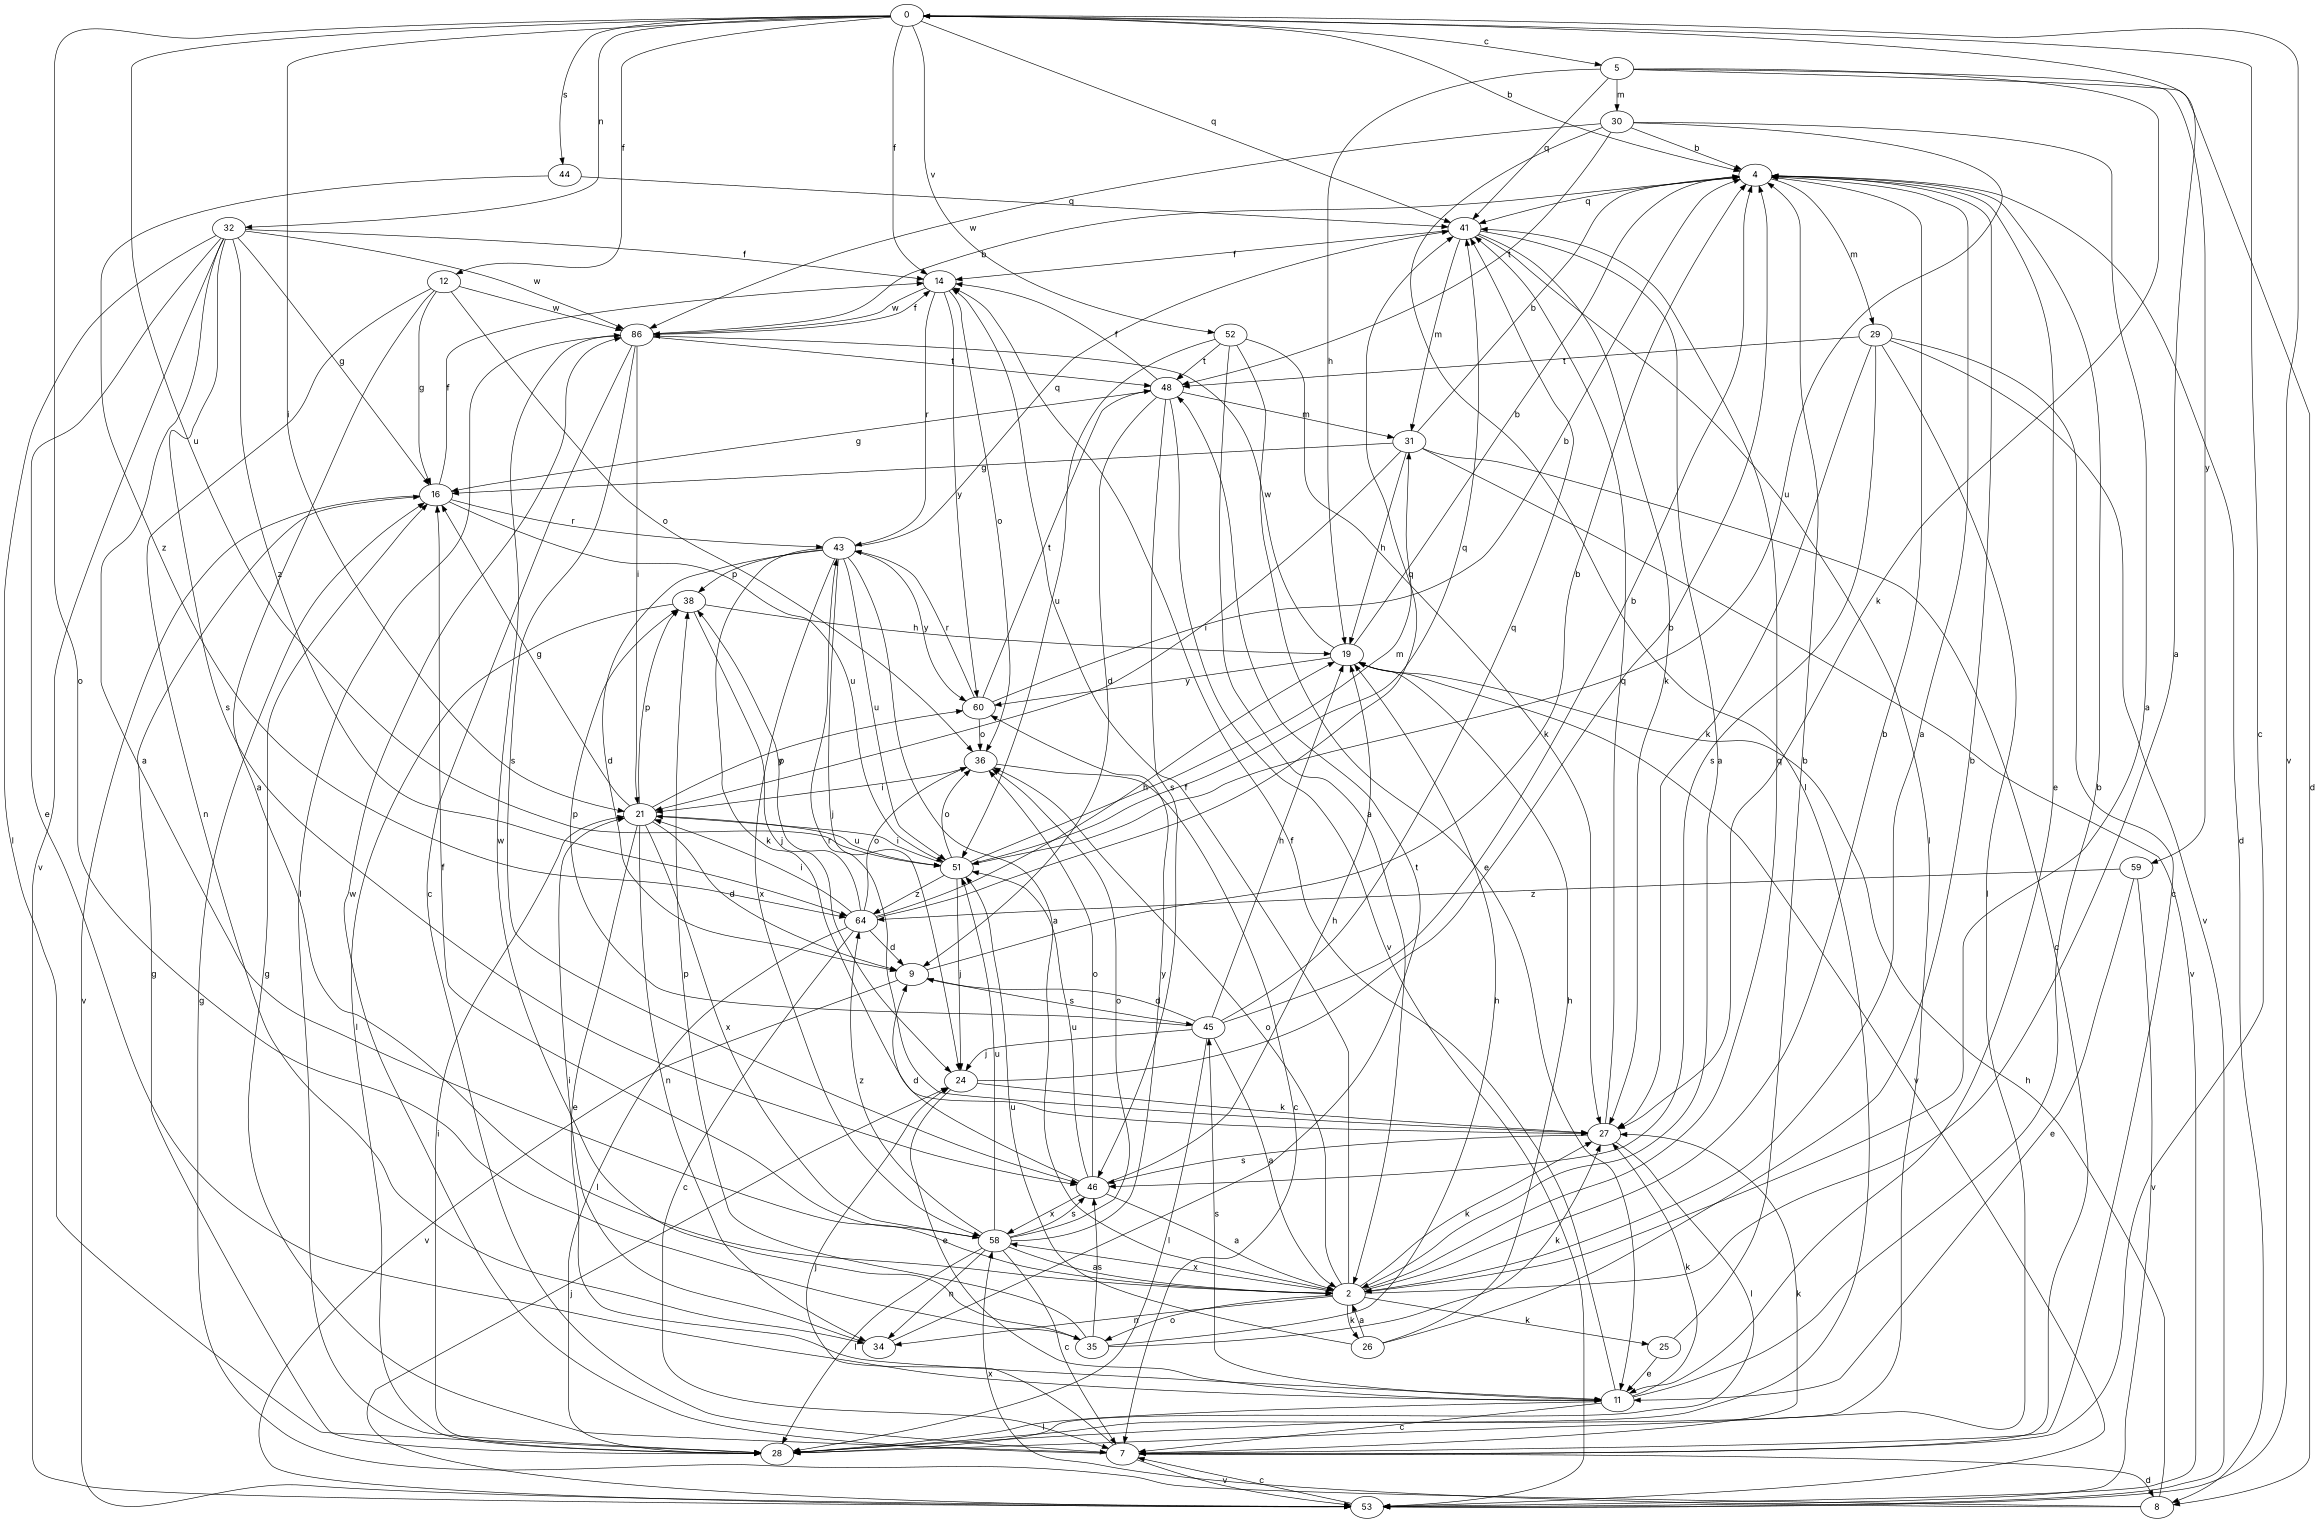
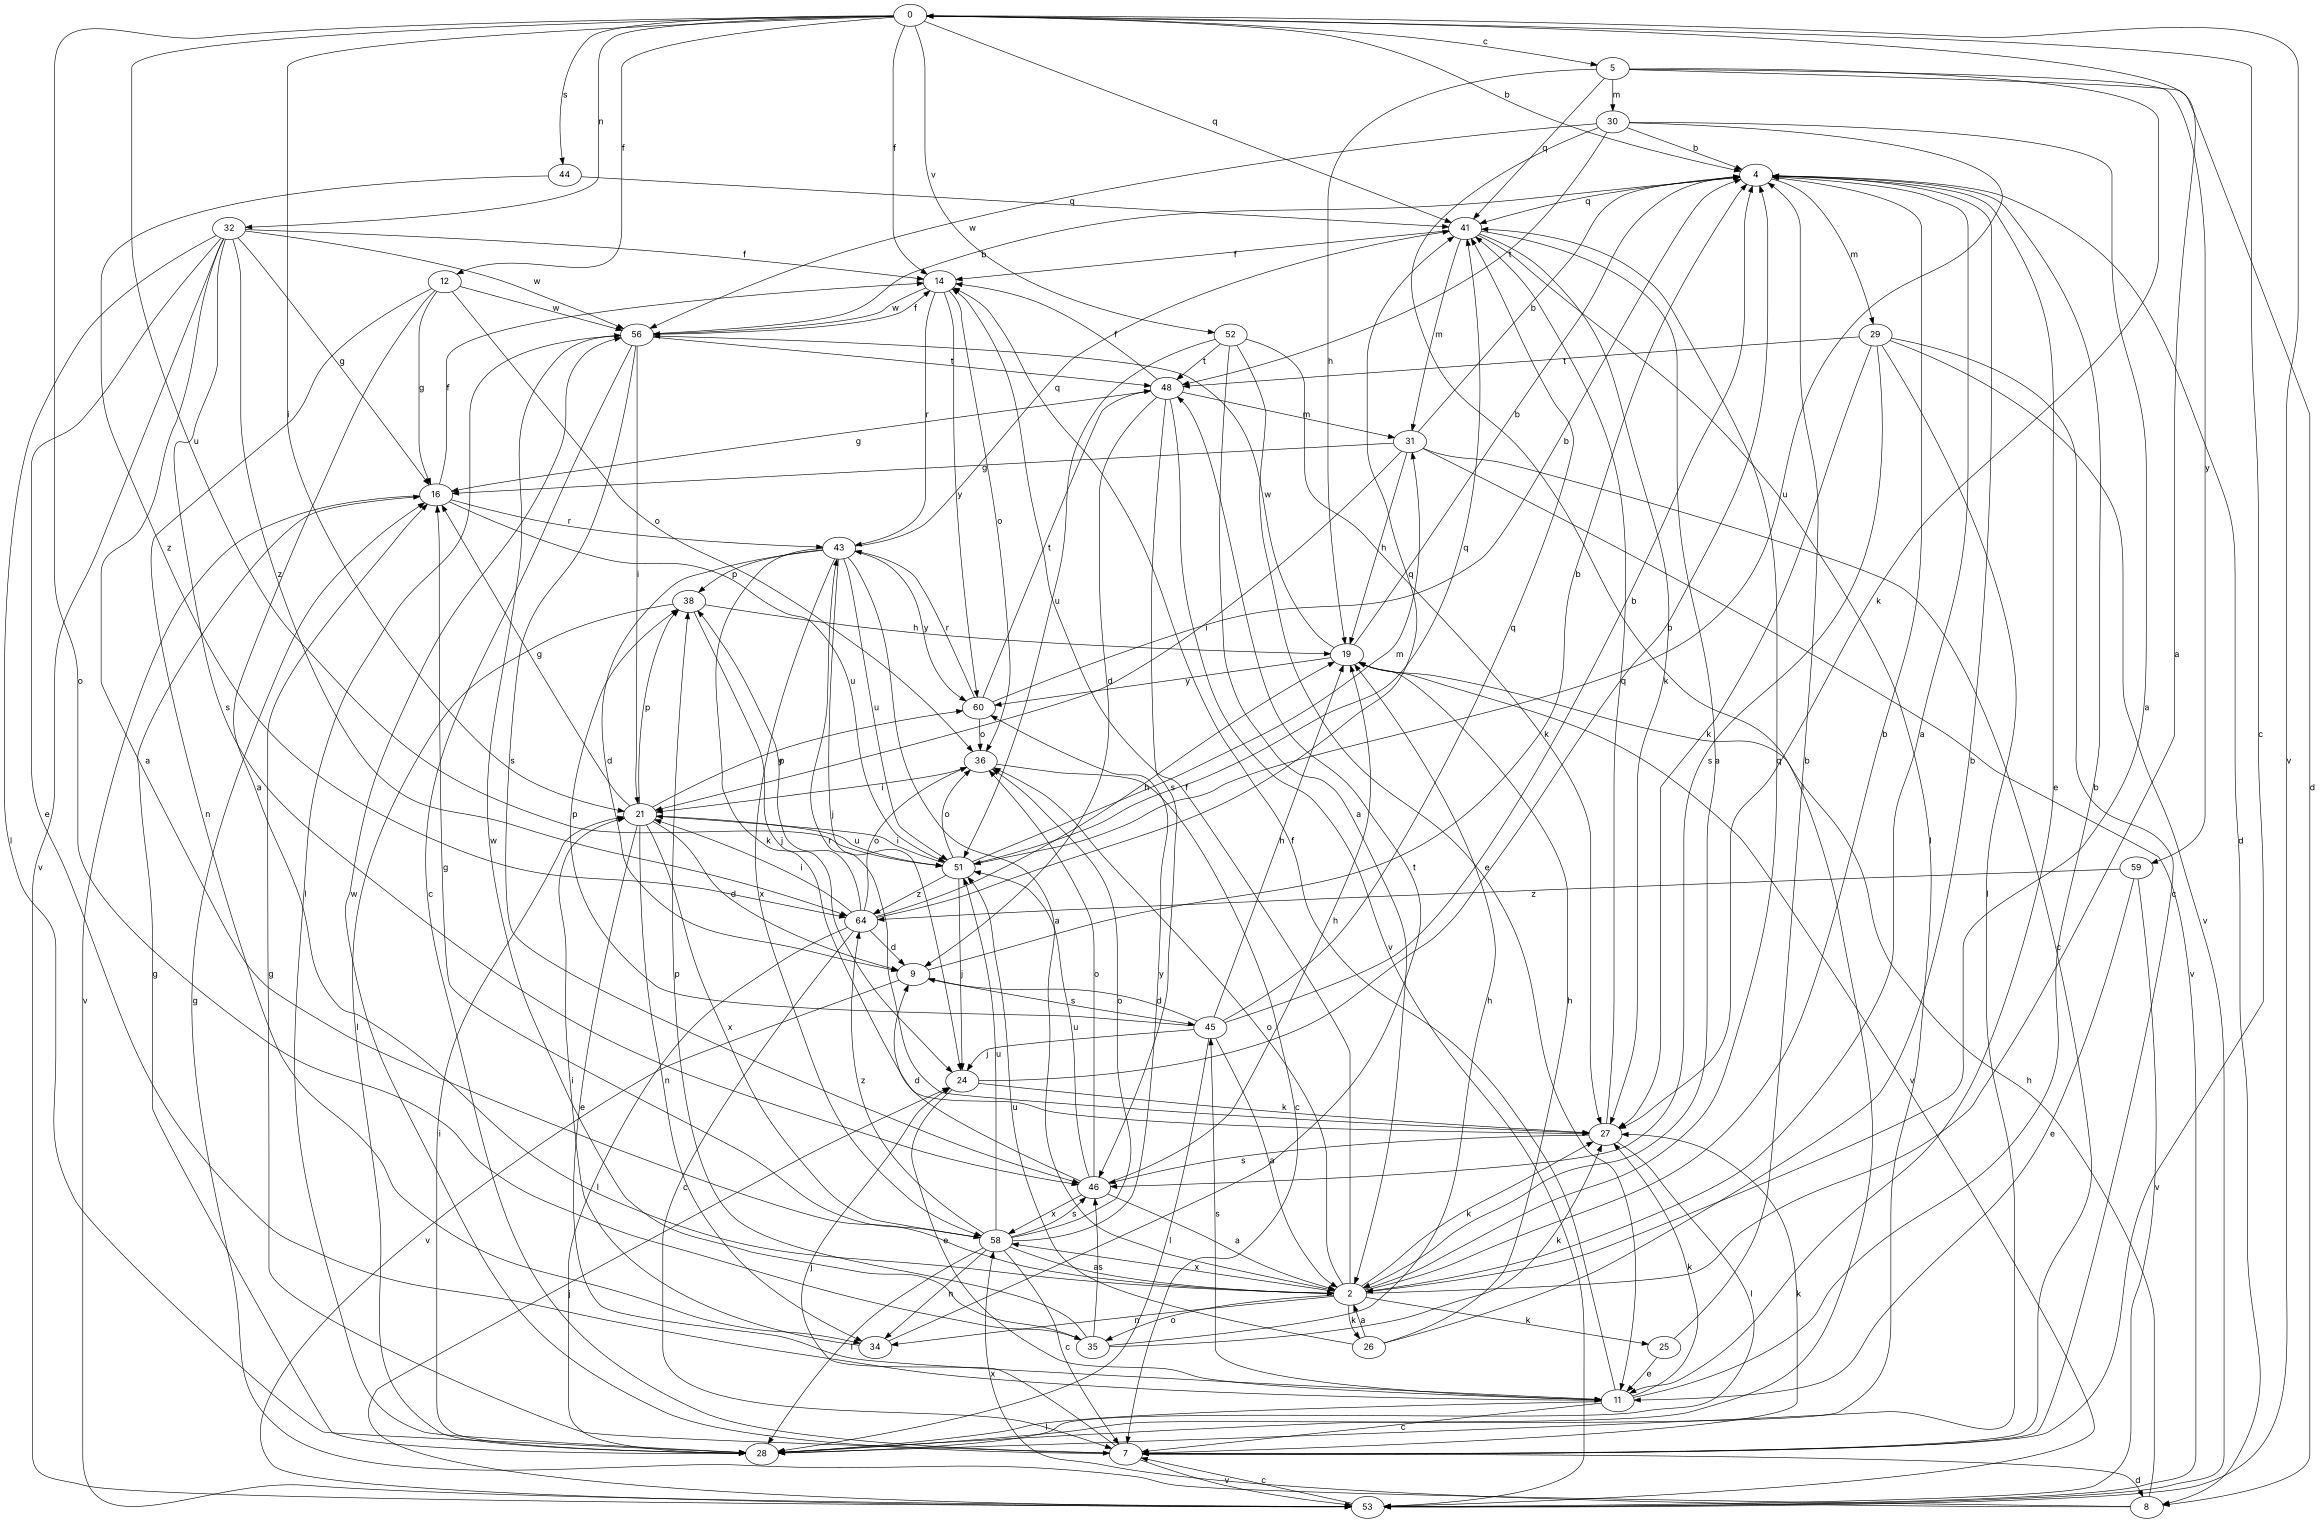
node "86": label "86" -> "56"
edge "58" -> "16": label "f" -> "g"
